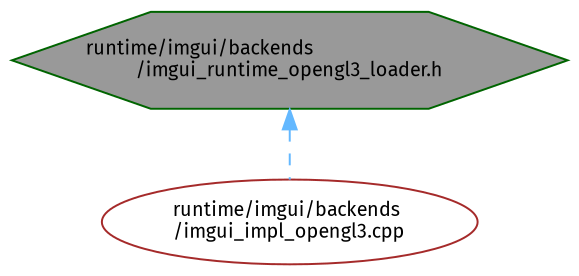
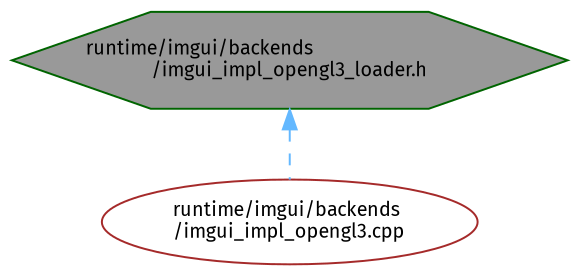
node "runtime/imgui/backends /imgui_runtime_opengl3_loader.h": label "runtime/imgui/backends /imgui_runtime_opengl3_loader.h" -> "runtime/imgui/backends /imgui_impl_opengl3_loader.h"
